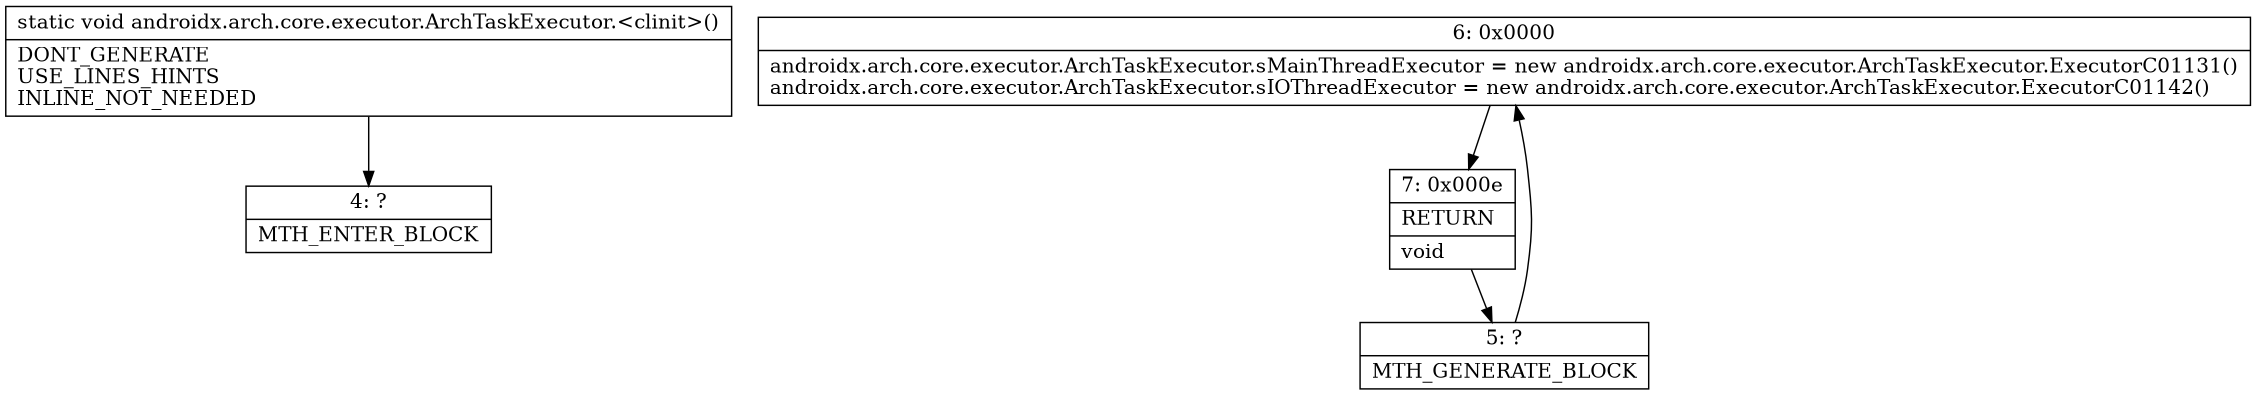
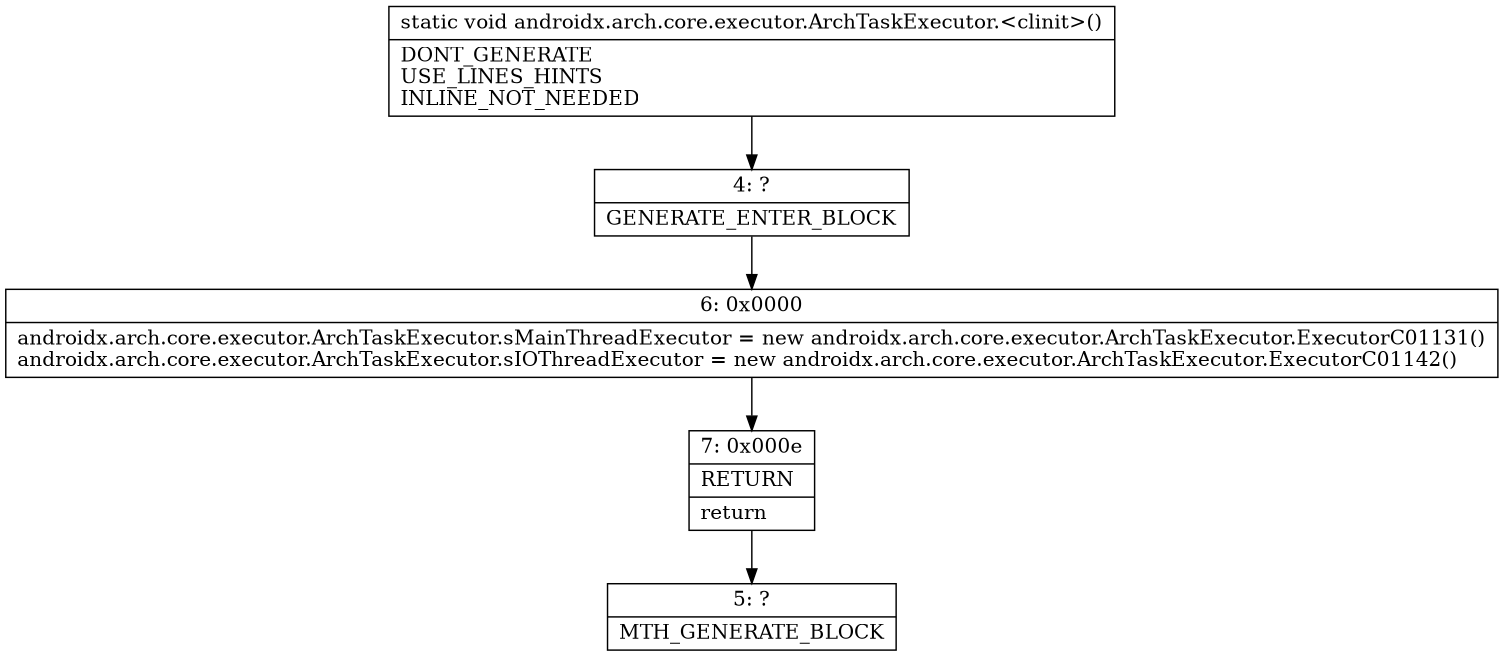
edge "5: ?" -> "6: 0x0000": now "4: ?" -> "6: 0x0000"
node "4: ?": text "MTH_ENTER_BLOCK" -> "GENERATE_ENTER_BLOCK"
node "7: 0x000e": text "void" -> "return"
